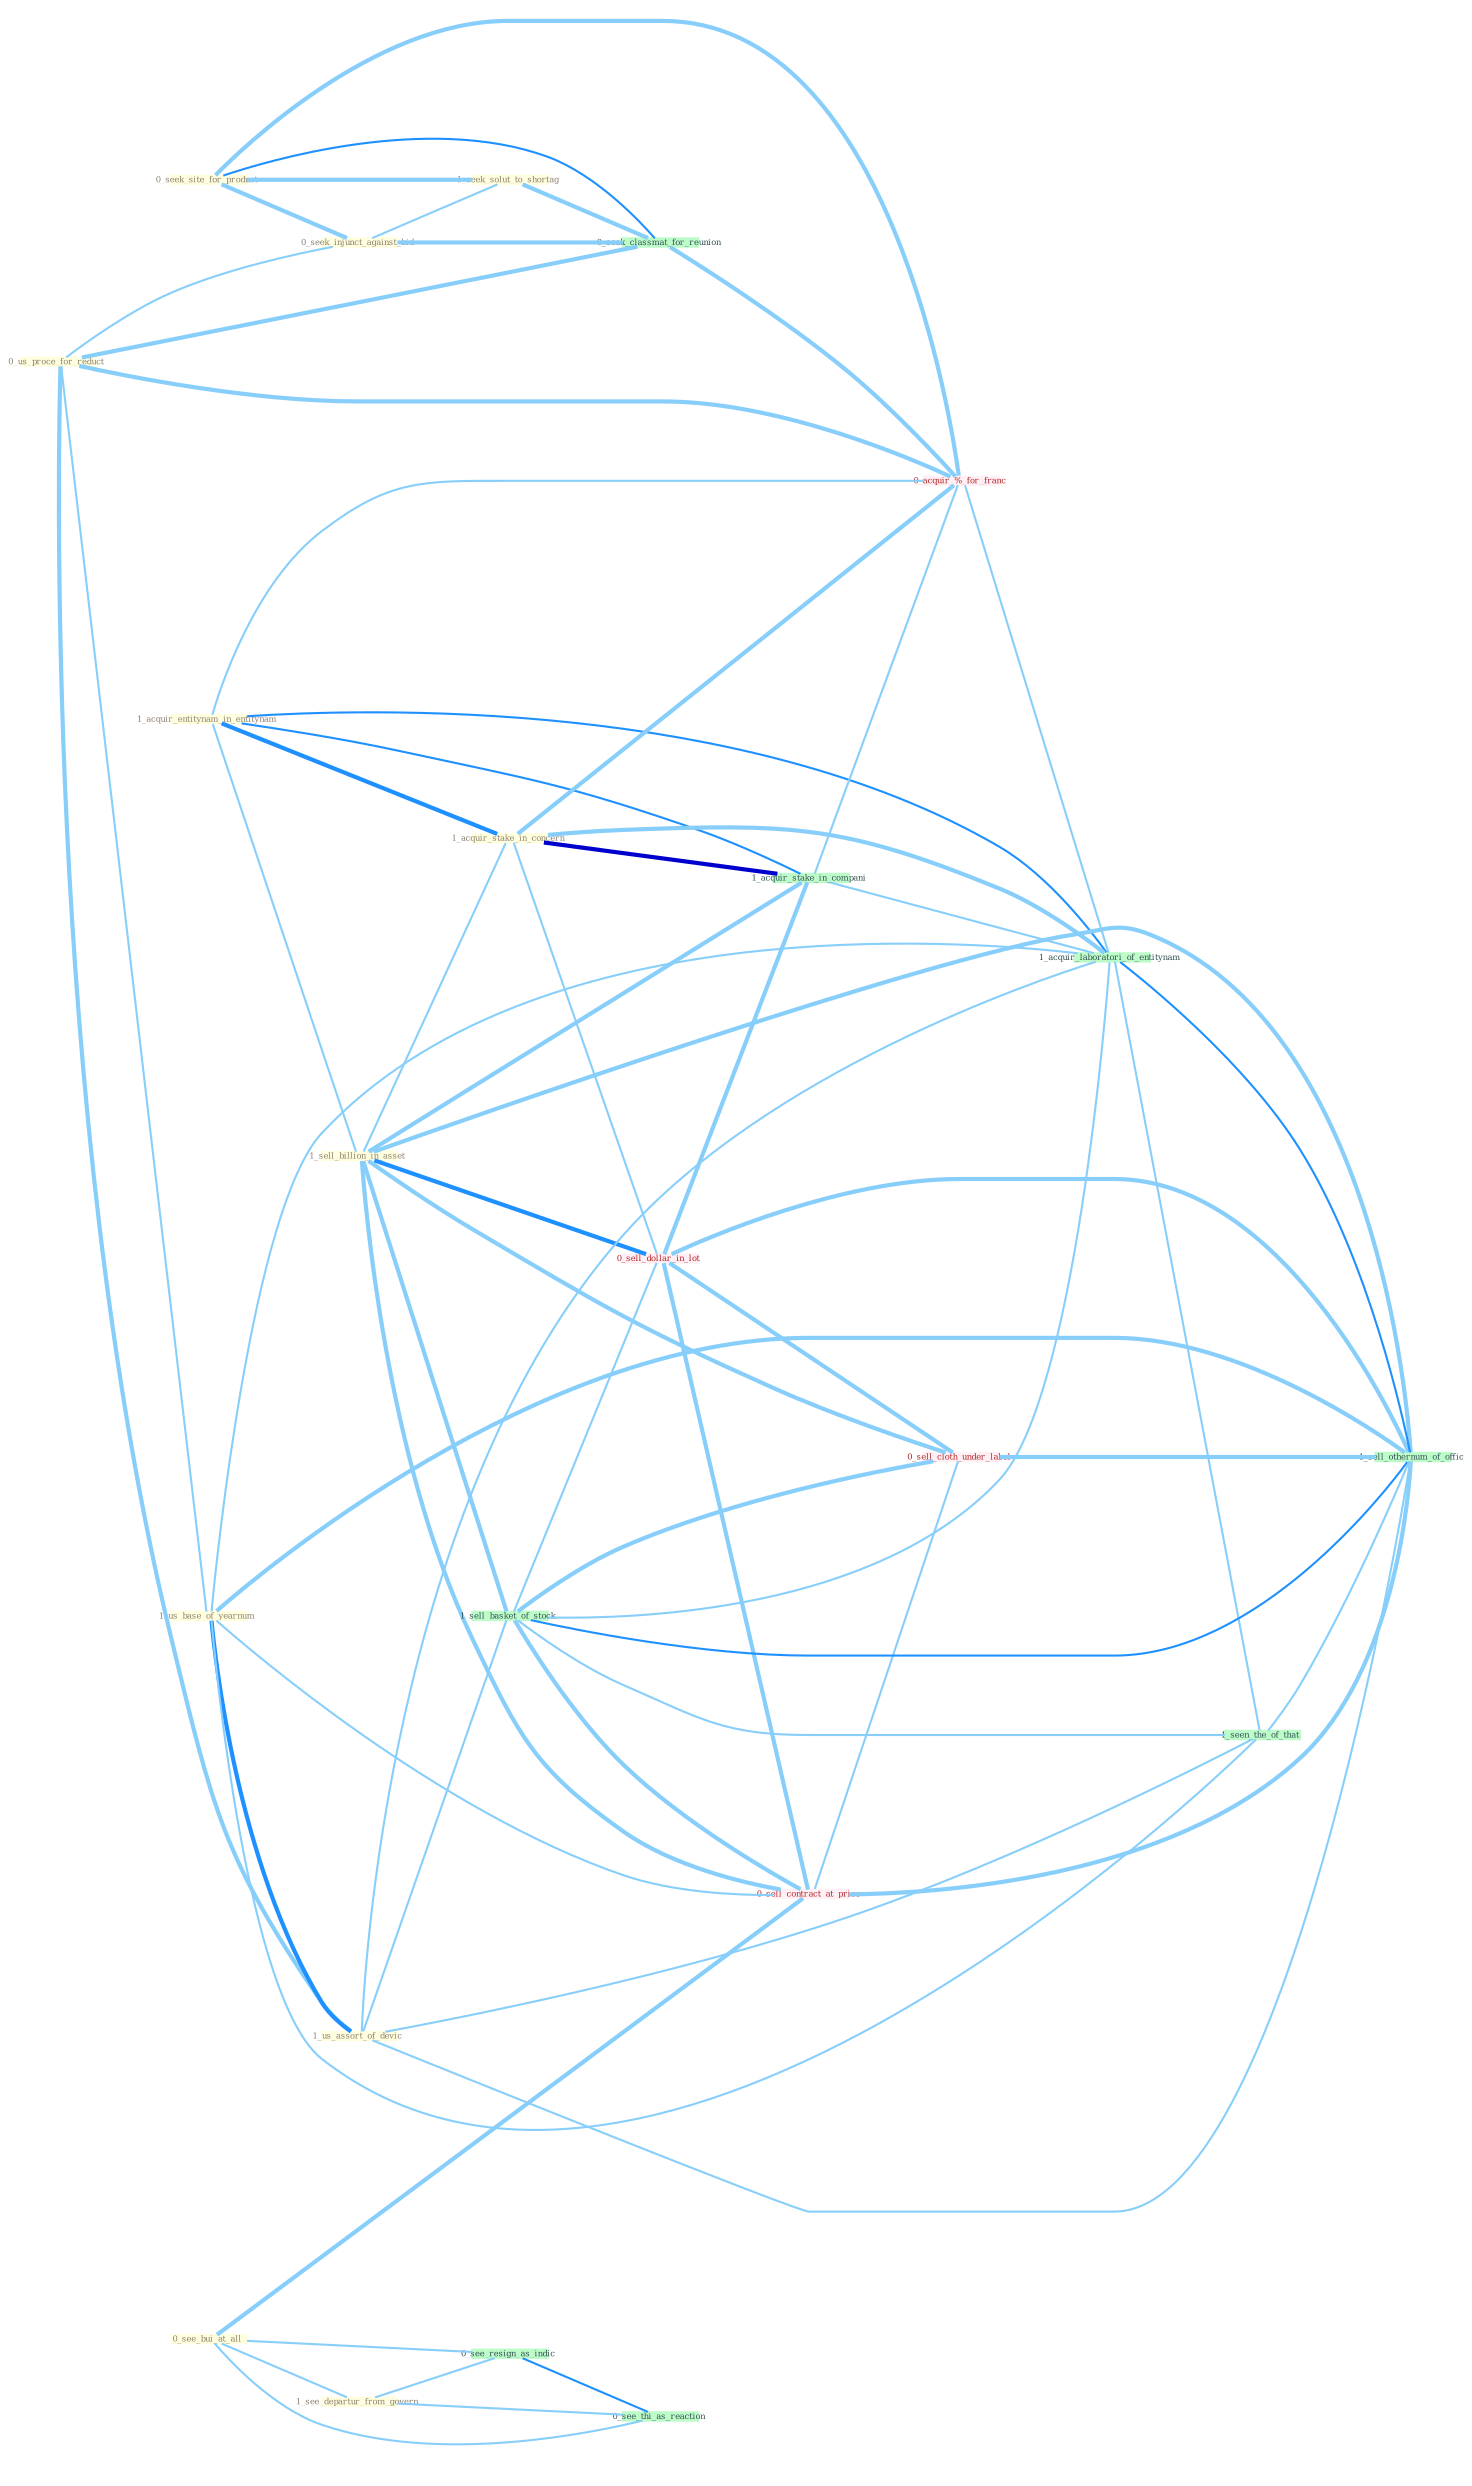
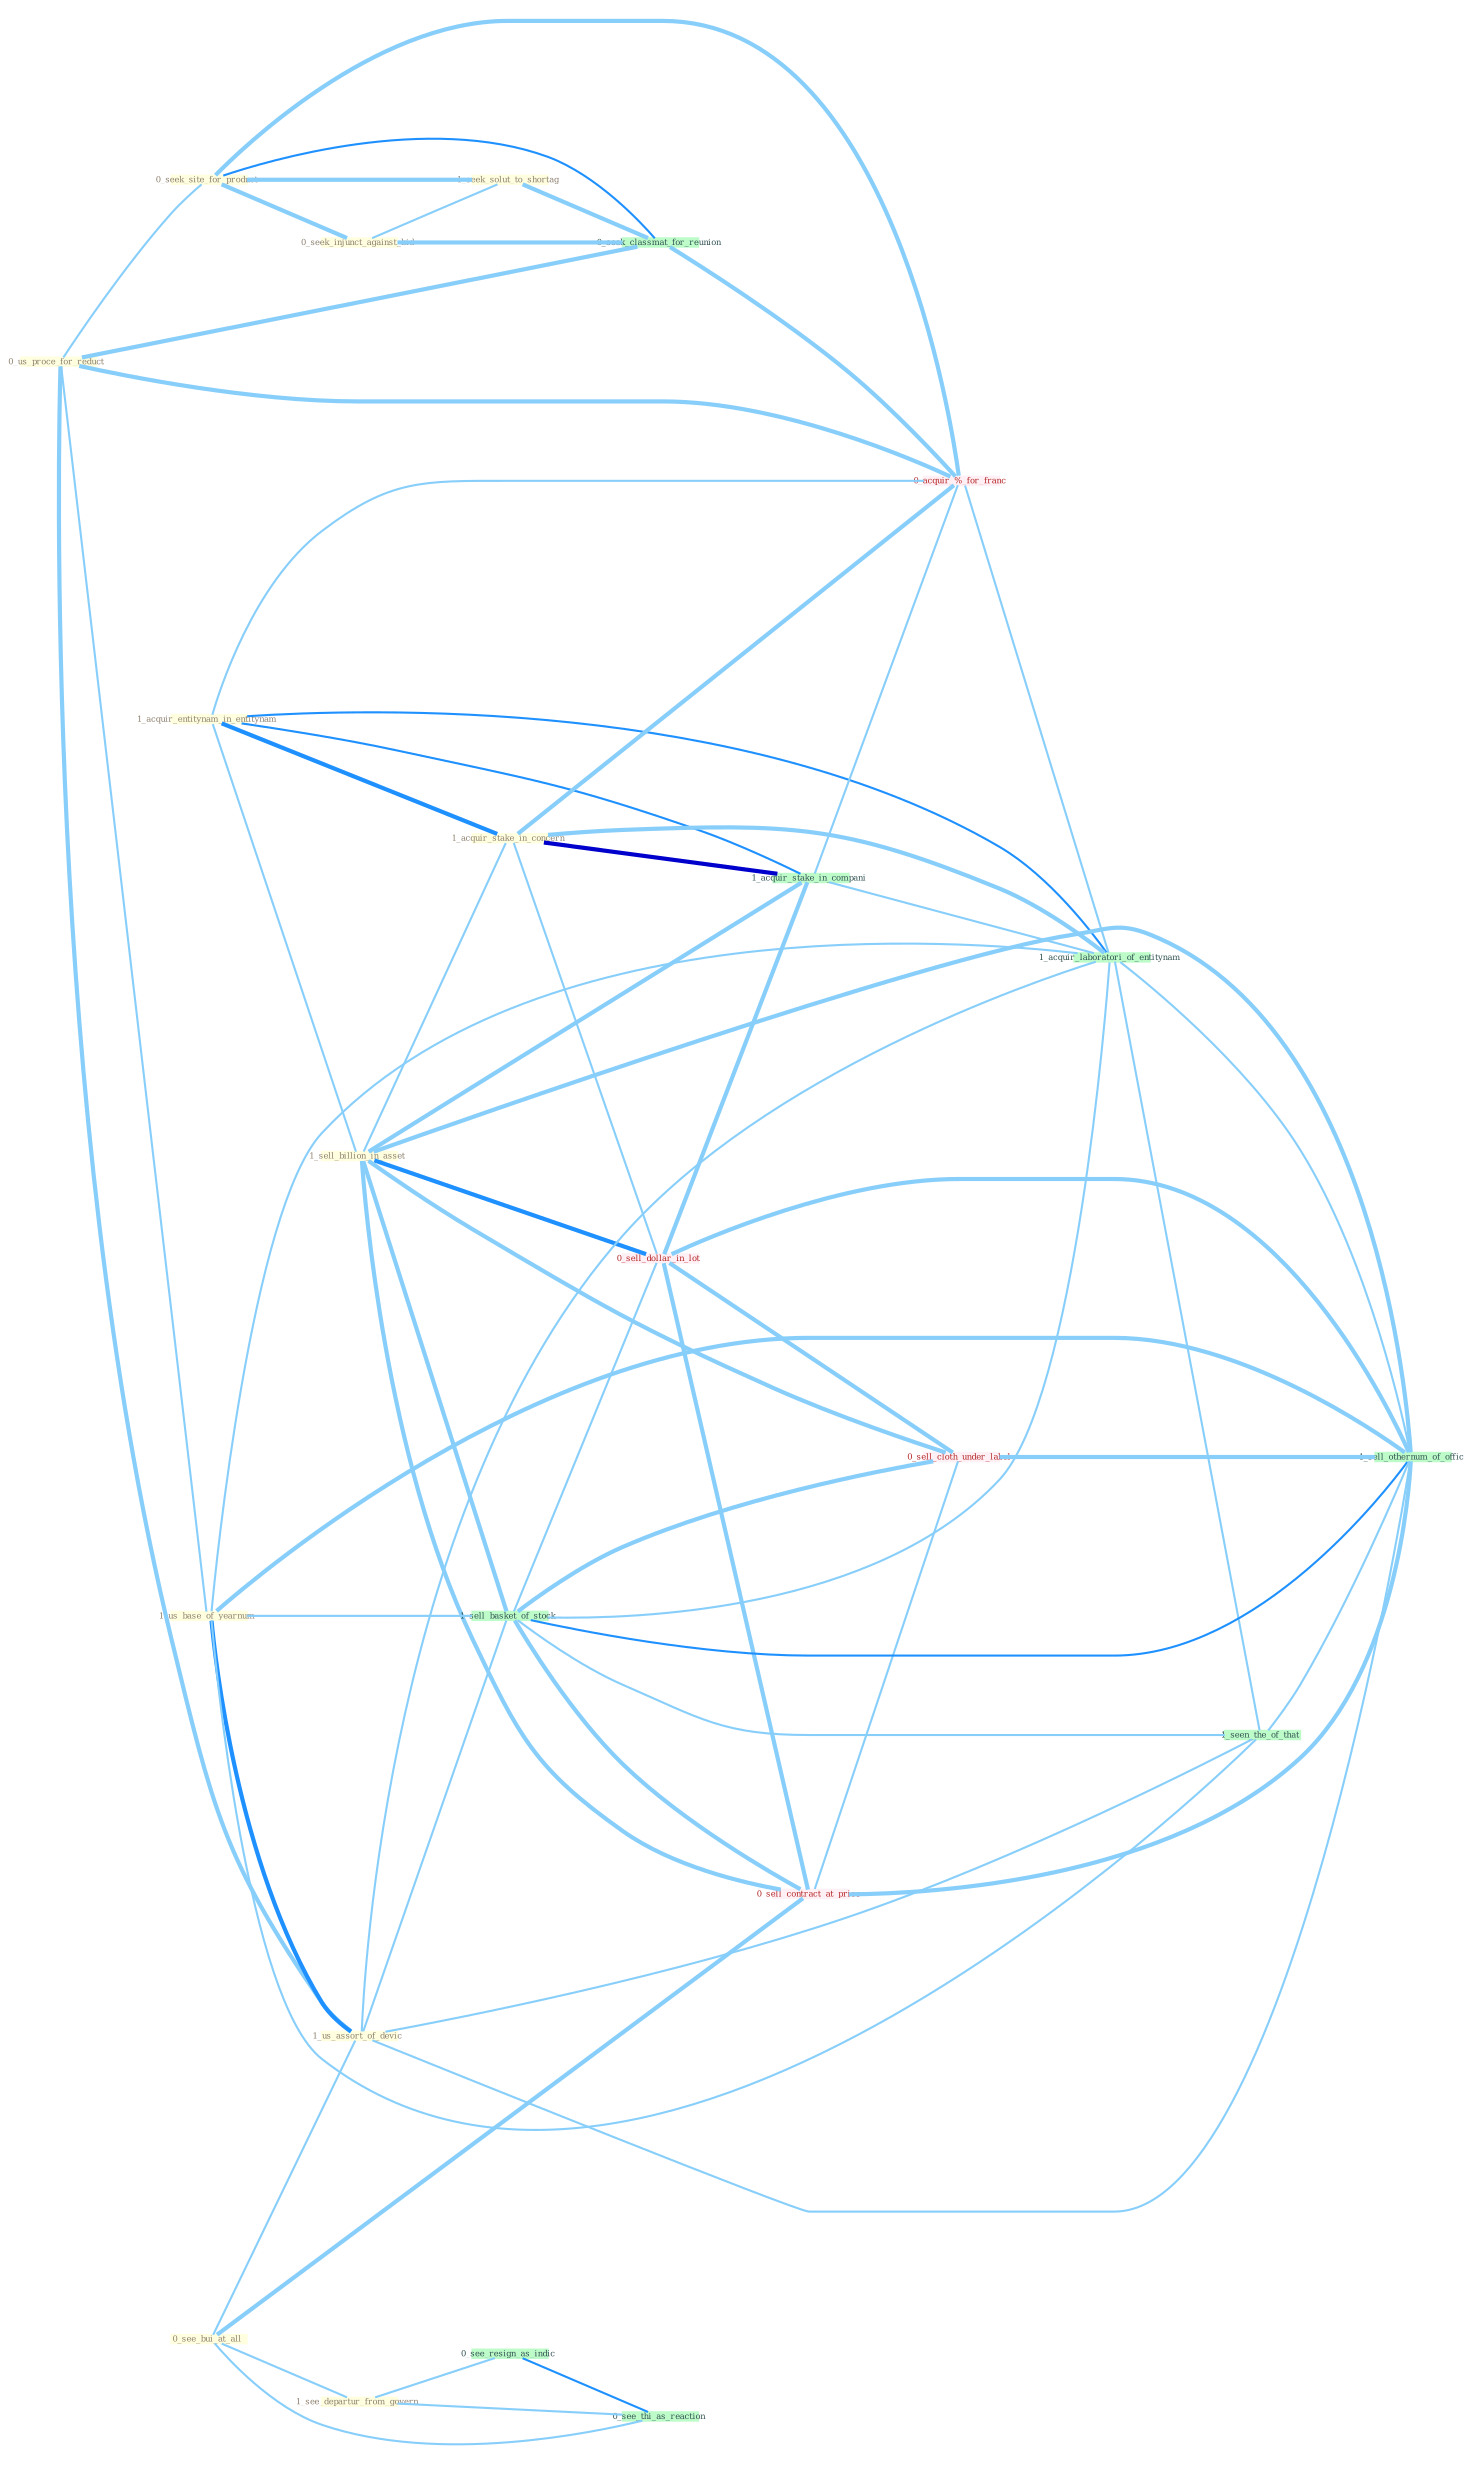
edge "0_seek_injunct_against_bid" -- "0_us_proce_for_reduct": now "0_seek_site_for_product" -- "0_us_proce_for_reduct"
edge "1_acquir_laboratori_of_entitynam" -- "1_sell_othernum_of_offic": color #1e90ff -> #87cefa
edge "1_us_base_of_yearnum" -- "0_sell_contract_at_price": now "1_us_base_of_yearnum" -- "1_sell_basket_of_stock"
edge "0_see_bui_at_all" -- "0_see_resign_as_indic": now "0_see_bui_at_all" -- "1_us_assort_of_devic"
